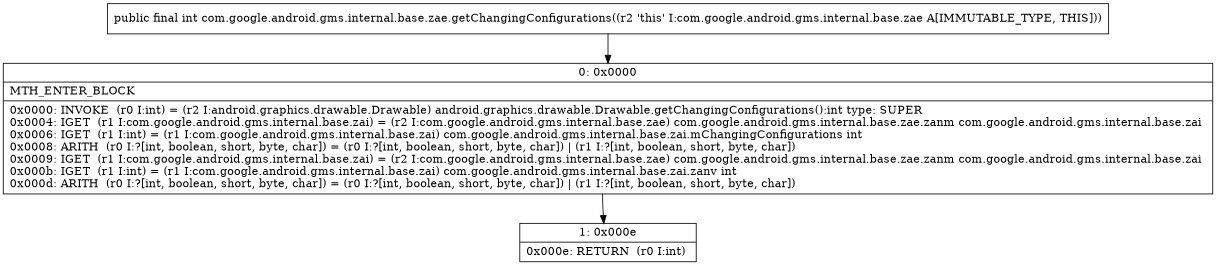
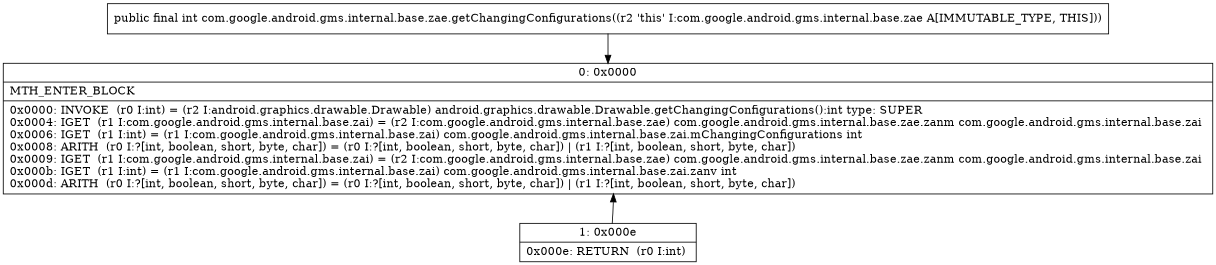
edge "0: 0x0000" -> "1: 0x000e": reversed
